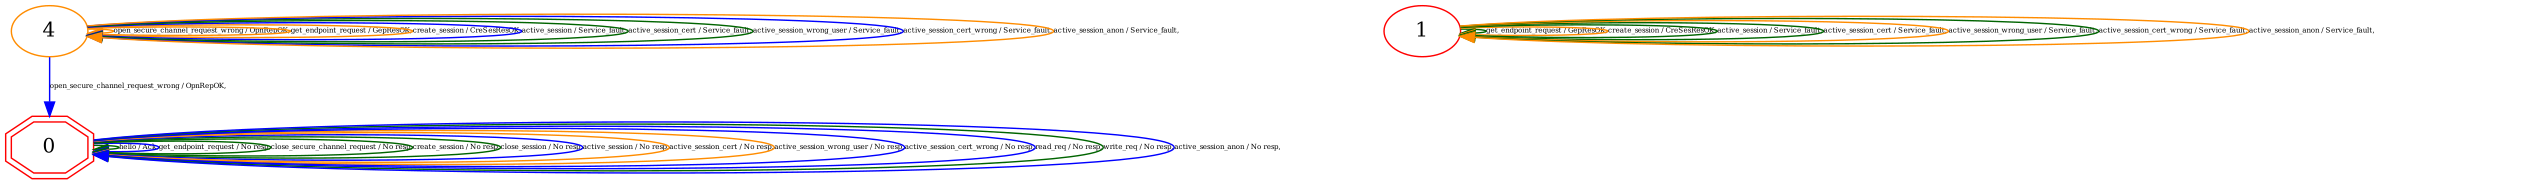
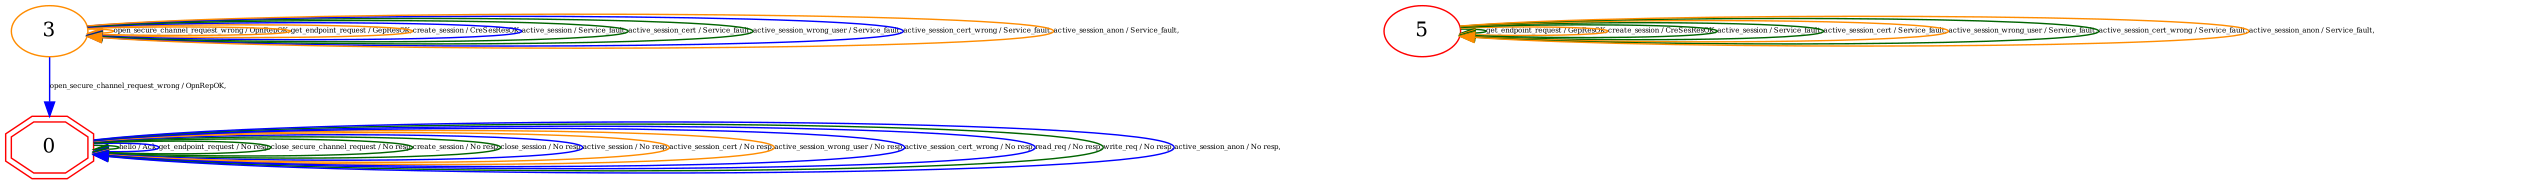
node "4": label "4" -> "3"
node "1": label "1" -> "5"
